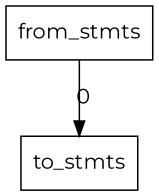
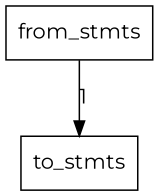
edge "from_stmts" -> "to_stmts": label "0" -> "1"
